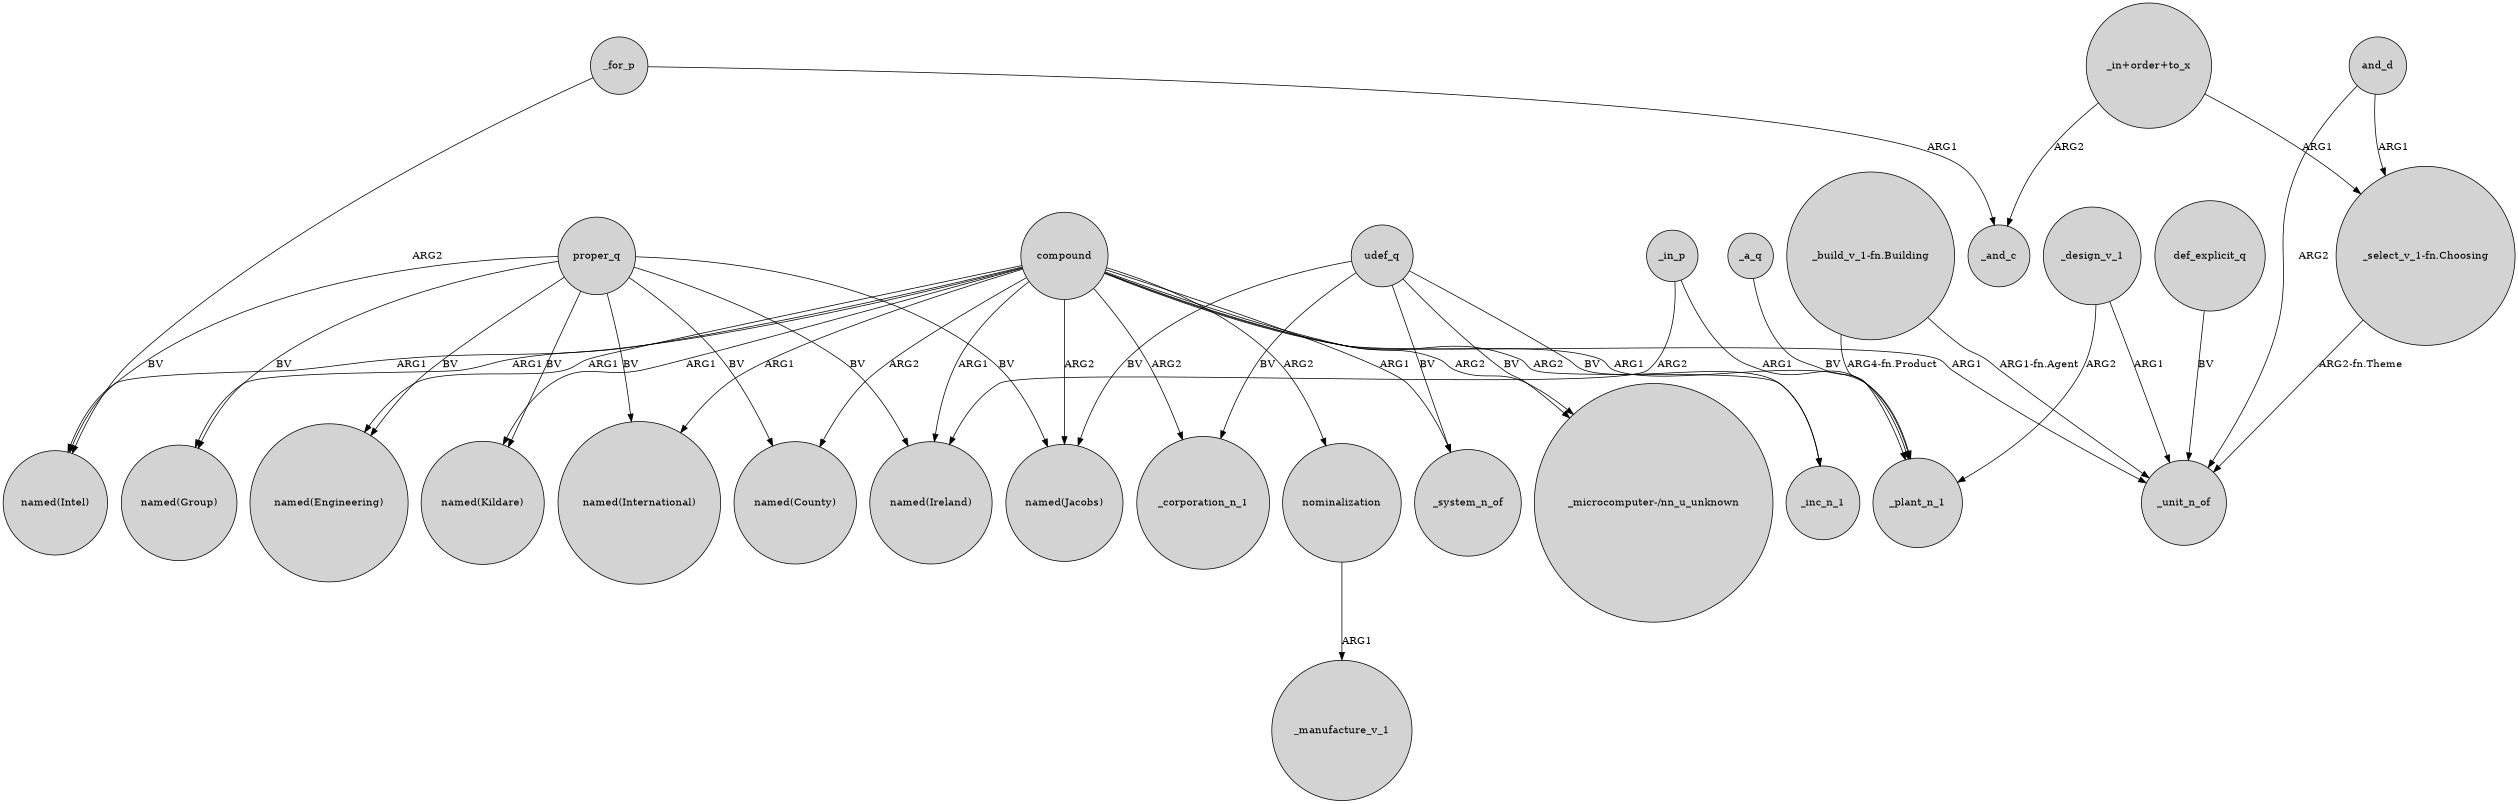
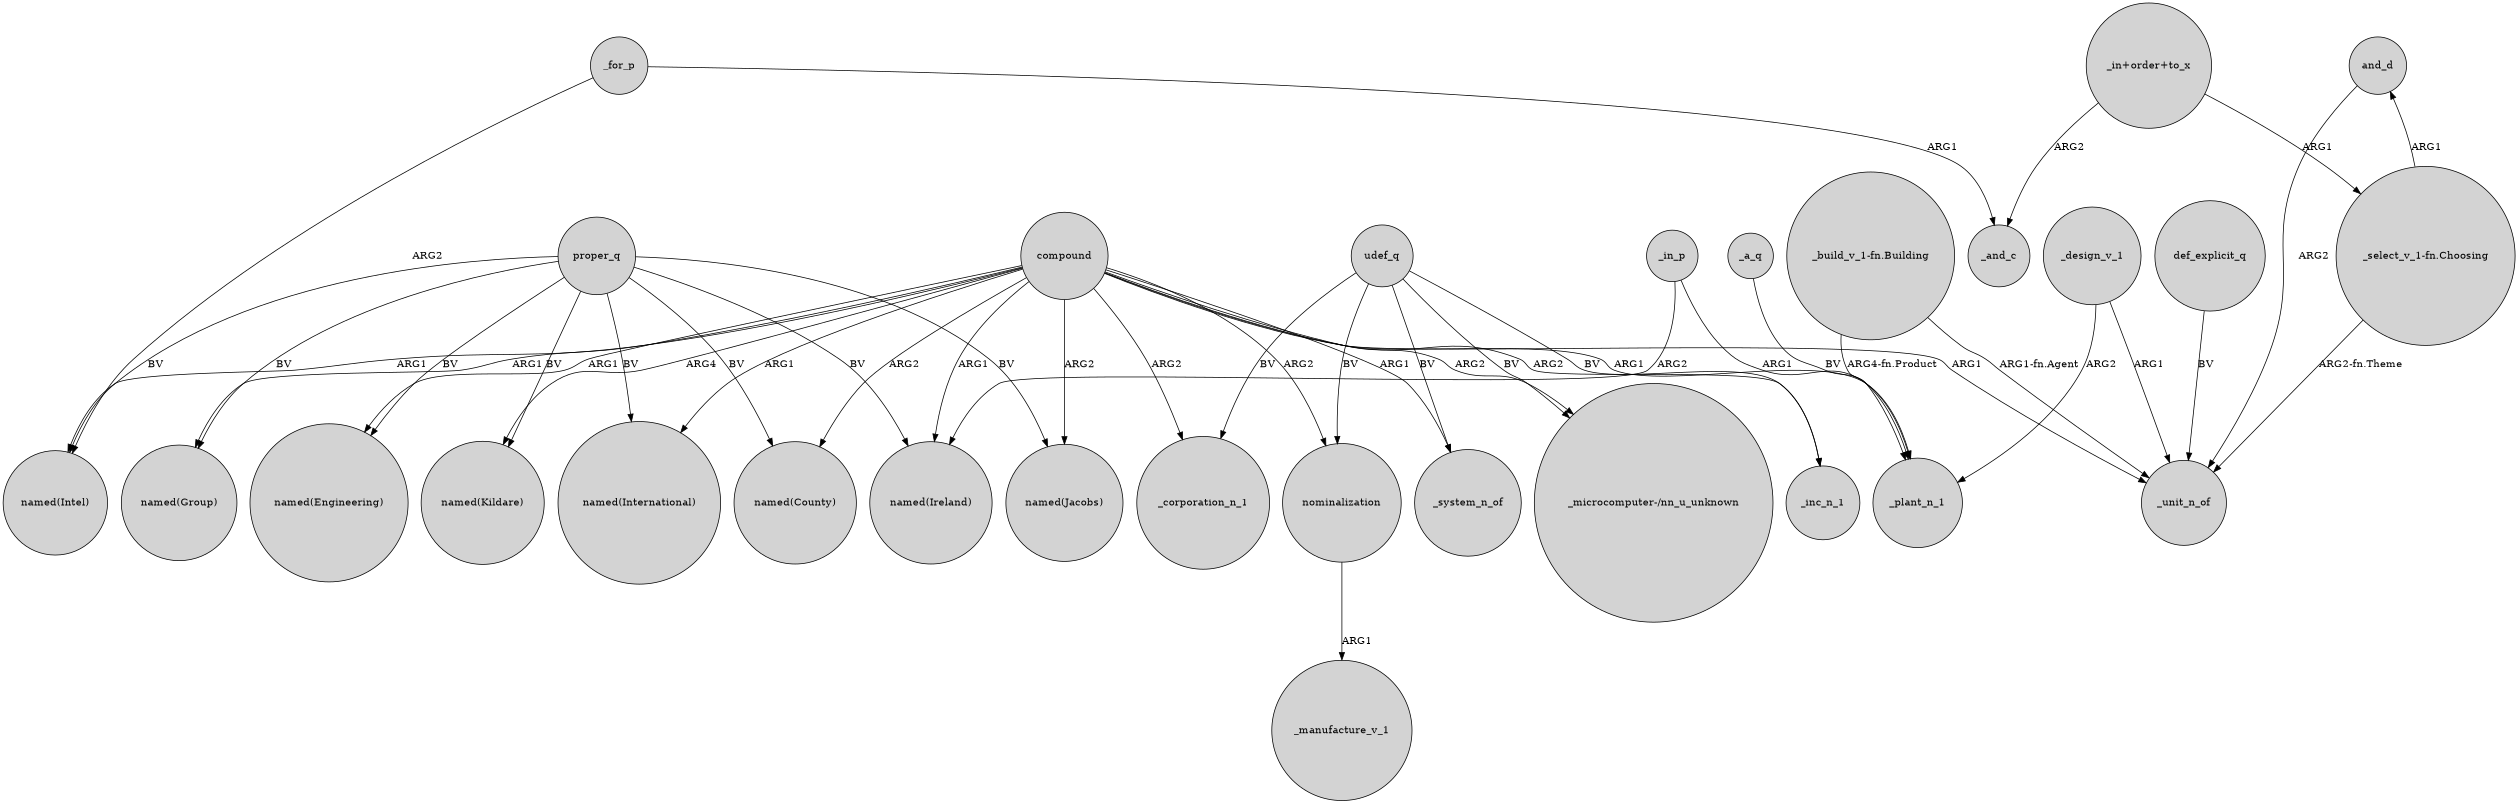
edge "and_d" -> "_select_v_1-fn.Choosing": reversed
edge "udef_q" -> "named(Jacobs)": now "udef_q" -> "nominalization"
edge "compound" -> "named(Kildare)": label "ARG1" -> "ARG4"
